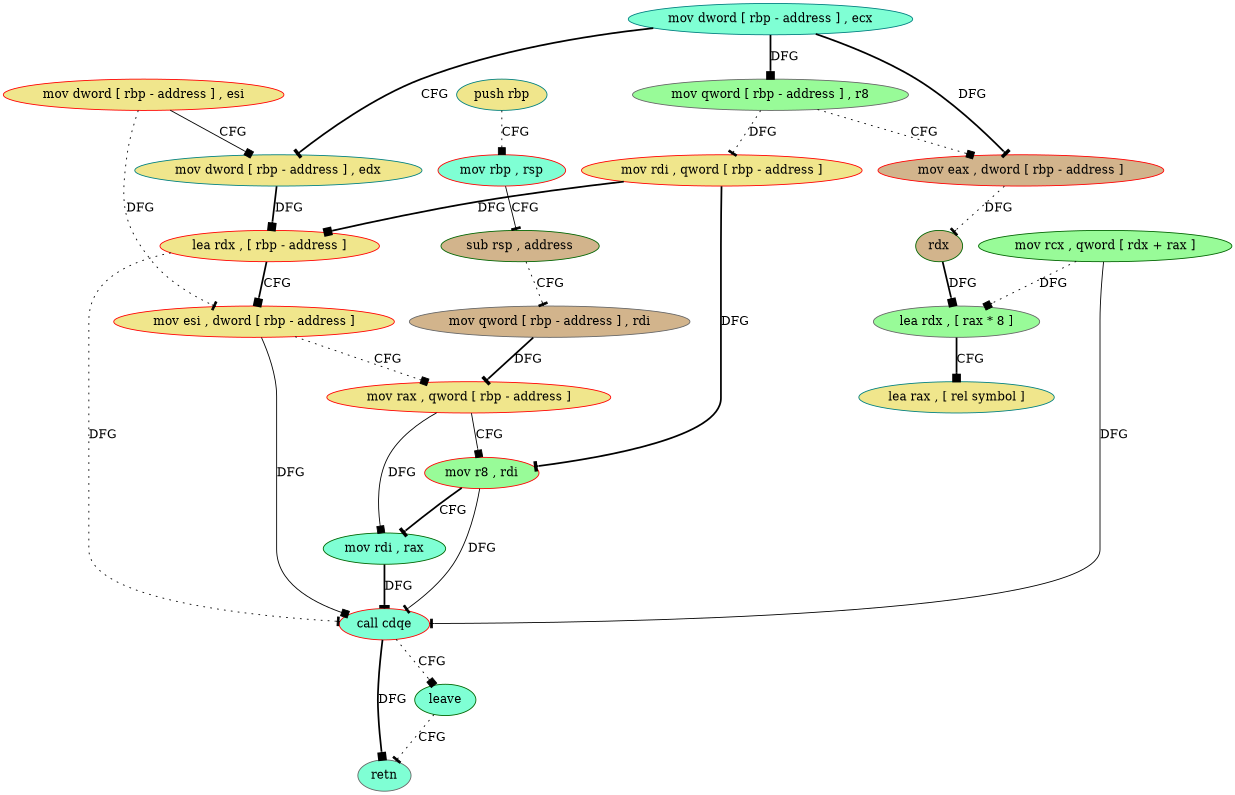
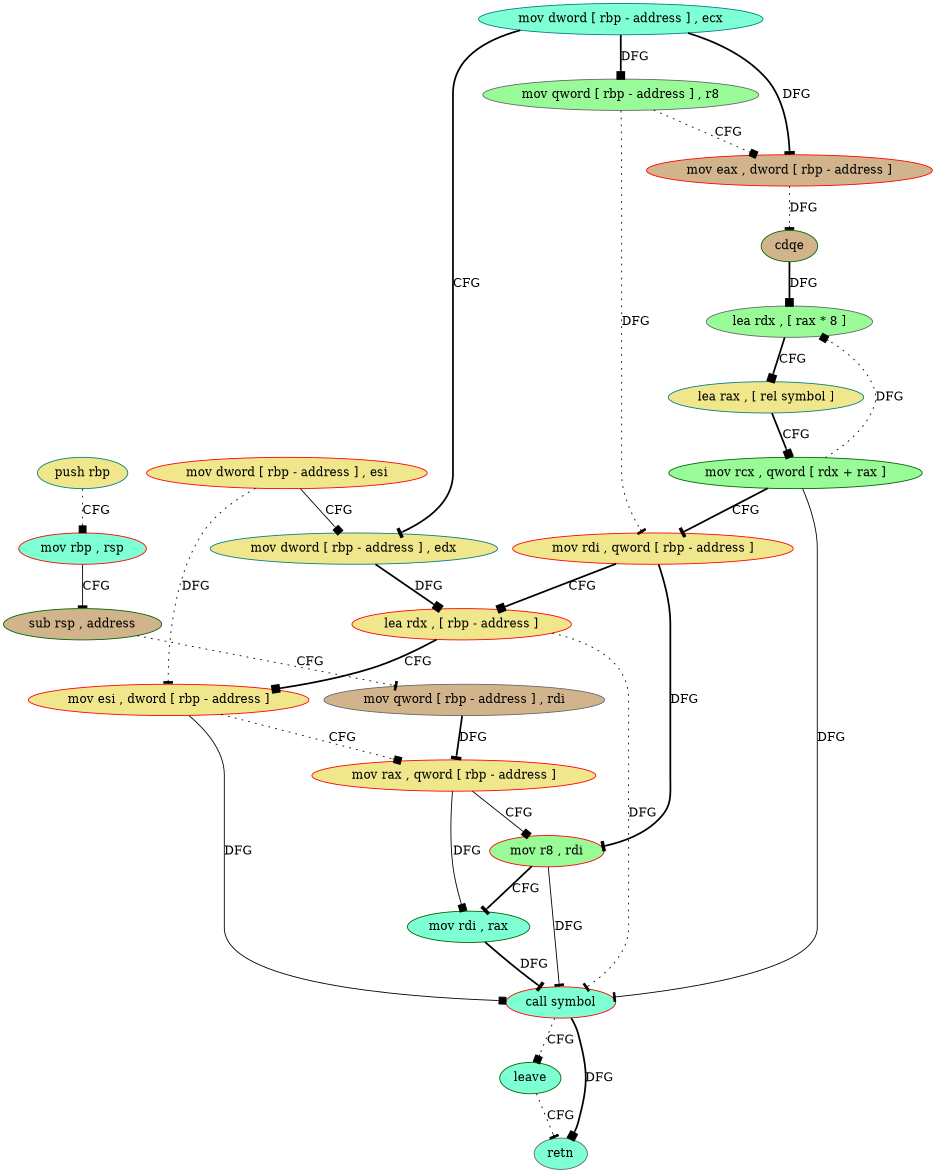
edge "mov rdi , qword [ rbp - address ]" -> "lea rdx , [ rbp - address ]": label "DFG" -> "CFG"
node "rdx": label "rdx" -> "cdqe"
edge "lea rax , [ rel symbol ]" -> "mov rcx , qword [ rdx + rax ]": added, label "CFG"
edge "mov rcx , qword [ rdx + rax ]" -> "mov rdi , qword [ rbp - address ]": added, label "CFG"
node "call cdqe": label "call cdqe" -> "call symbol"
